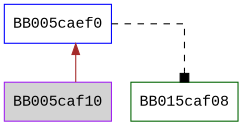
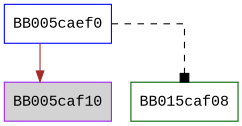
edge "BB005caf10" -> "BB005caef0": reversed
